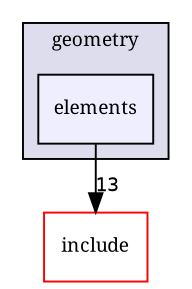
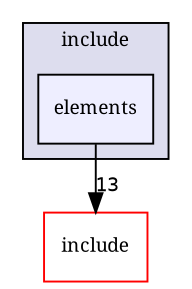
cluster "geometry": label "geometry" -> "include"
